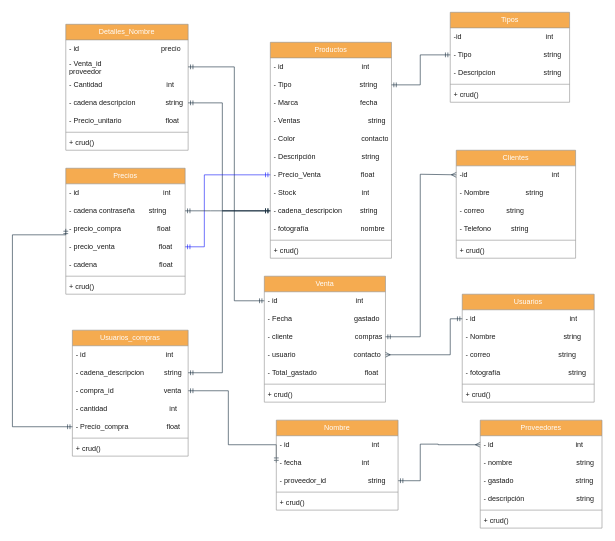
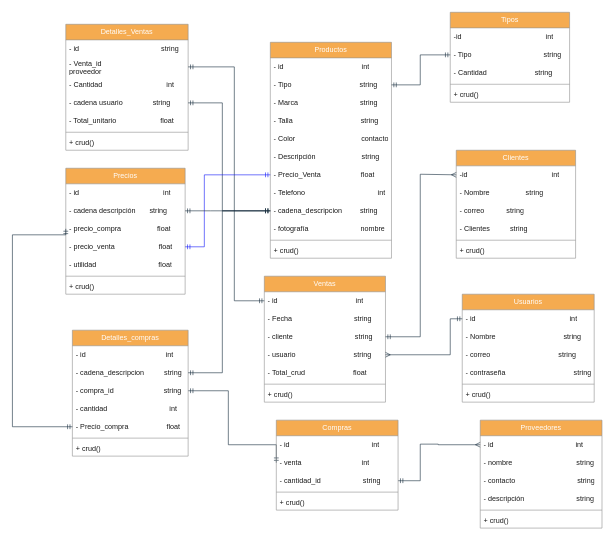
node "Detalles_Nombre": label "Detalles_Nombre" -> "Detalles_Ventas"
node "- id precio": label "- id precio" -> "- id string"
node "- Descripcion string": label "- Descripcion string" -> "- Cantidad string"
node "- cadena descripcion string": label "- cadena descripcion string" -> "- cadena usuario string"
node "- Marca fecha": label "- Marca fecha" -> "- Marca string"
node "- Precio_unitario float": label "- Precio_unitario float" -> "- Total_unitario float"
node "- Ventas string": label "- Ventas string" -> "- Talla string"
node "- Stock int": label "- Stock int" -> "- Telefono int"
node "- cadena contraseña string": label "- cadena contraseña string" -> "- cadena descripción string"
node "- Telefono string": label "- Telefono string" -> "- Clientes string"
node "- cadena float": label "- cadena float" -> "- utilidad float"
node "Venta": label "Venta" -> "Ventas"
node "- Fecha gastado": label "- Fecha gastado" -> "- Fecha string"
node "- cliente compras": label "- cliente compras" -> "- cliente string"
node "Usuarios_compras": label "Usuarios_compras" -> "Detalles_compras"
node "- usuario contacto": label "- usuario contacto" -> "- usuario string"
node "- Total_gastado float": label "- Total_gastado float" -> "- Total_crud float"
node "- fotografía string": label "- fotografía string" -> "- contraseña string"
node "- compra_id venta": label "- compra_id venta" -> "- compra_id string"
node "Nombre": label "Nombre" -> "Compras"
node "- fecha int": label "- fecha int" -> "- venta int"
node "- proveedor_id string": label "- proveedor_id string" -> "- cantidad_id string"
node "- gastado string": label "- gastado string" -> "- contacto string"
